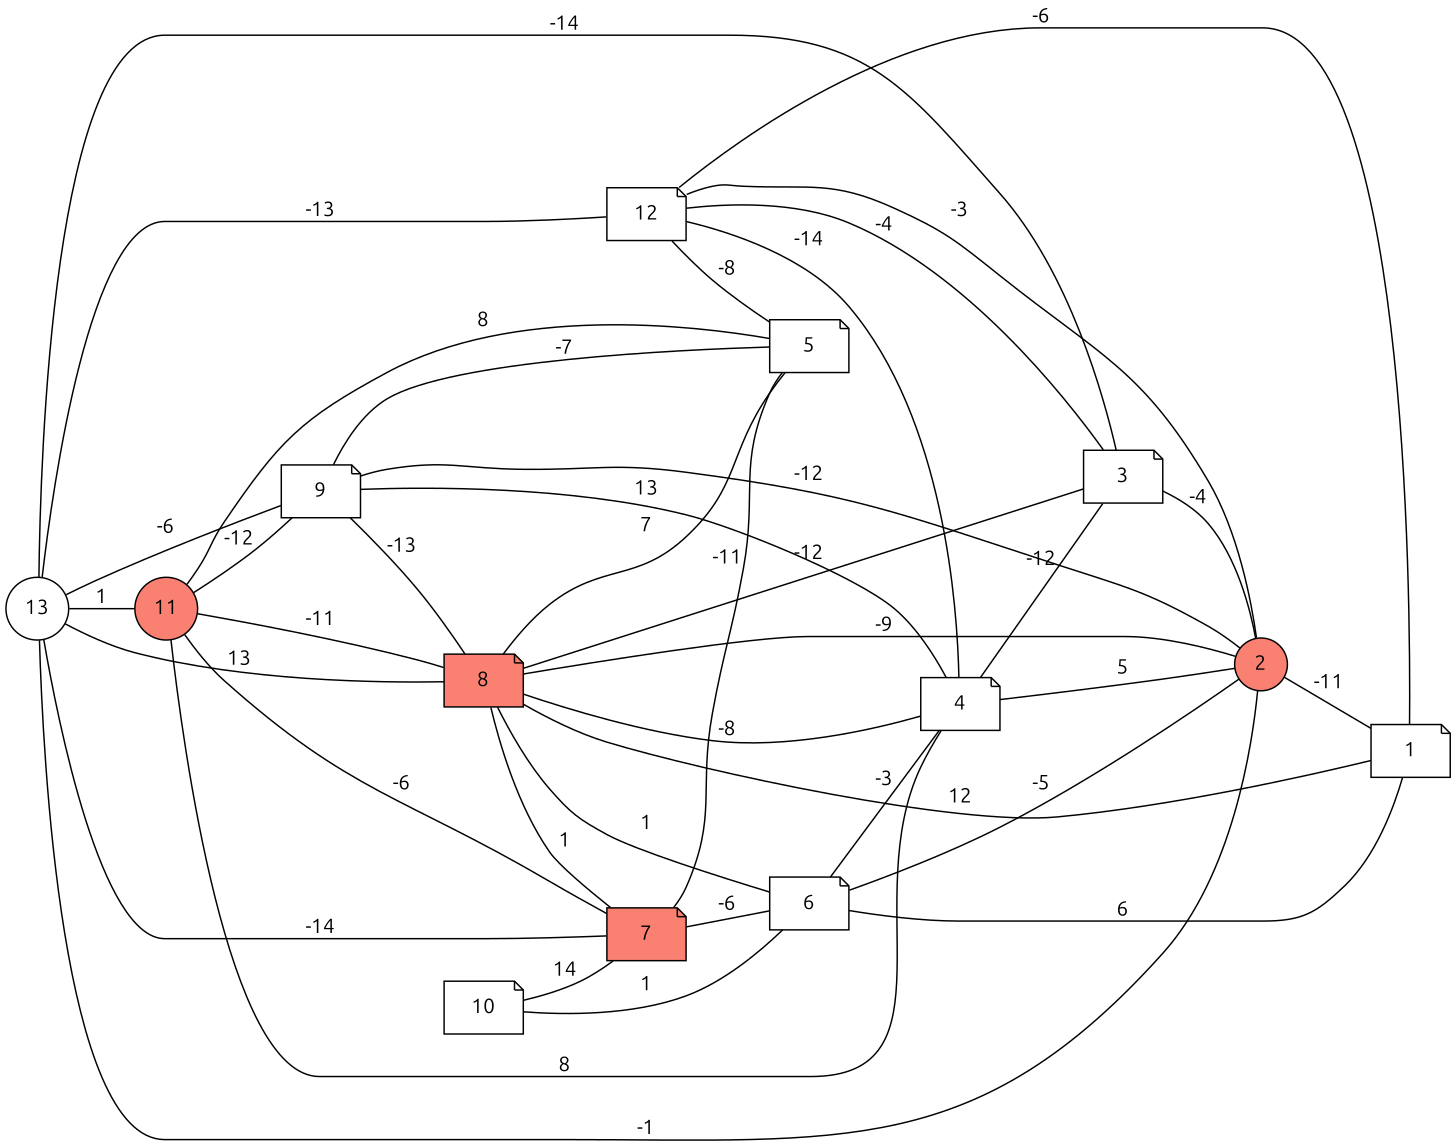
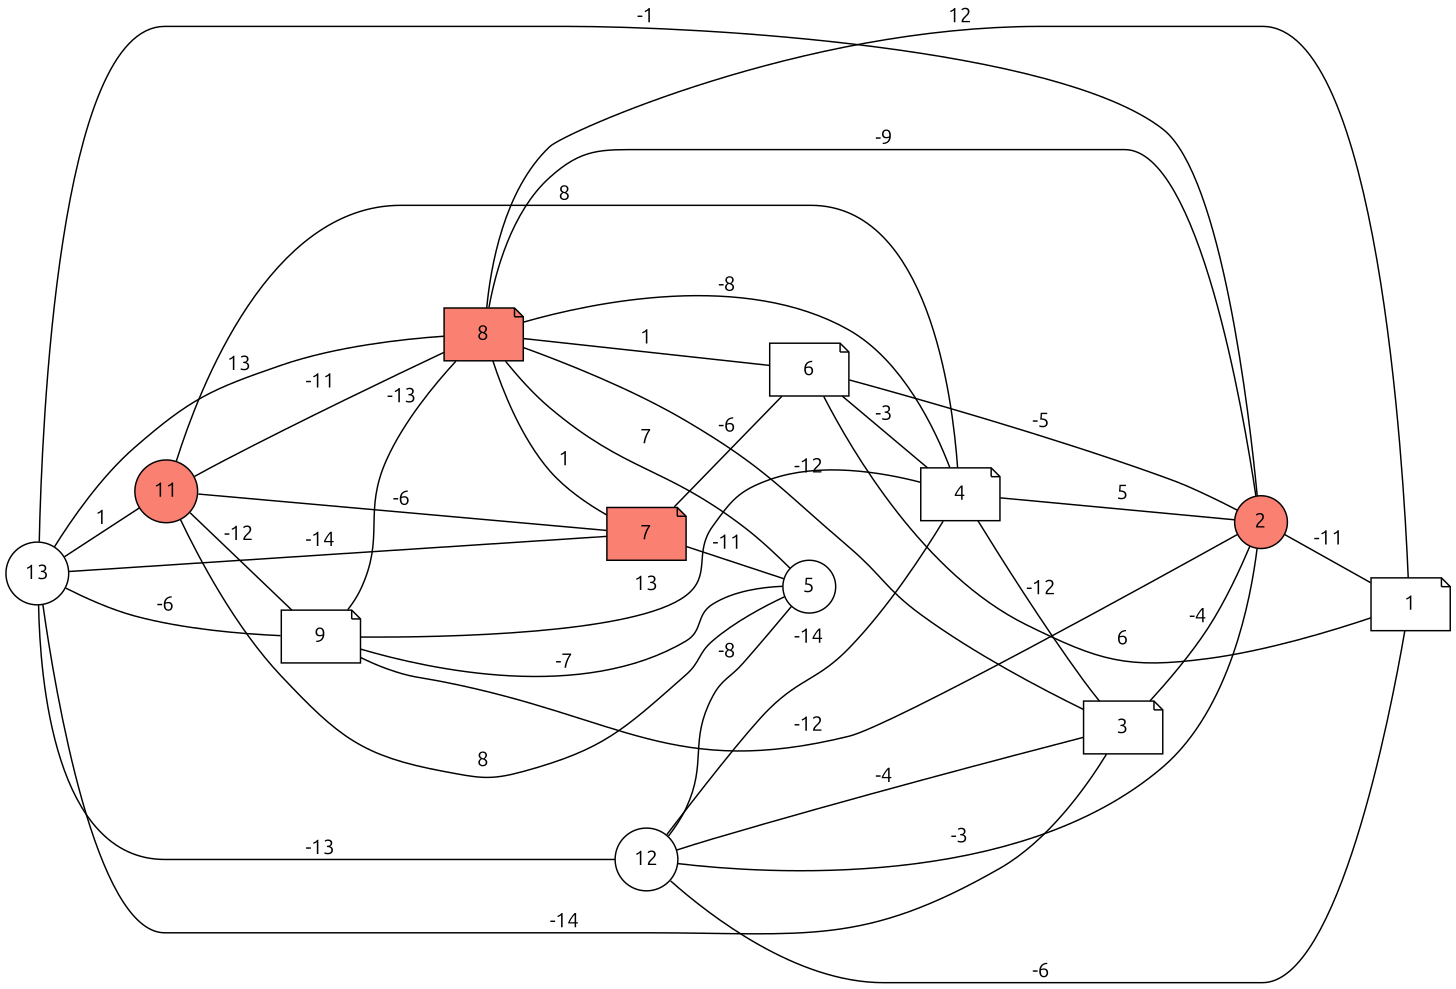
node "12": shape note -> circle
node "5": shape note -> circle
node "10": removed
